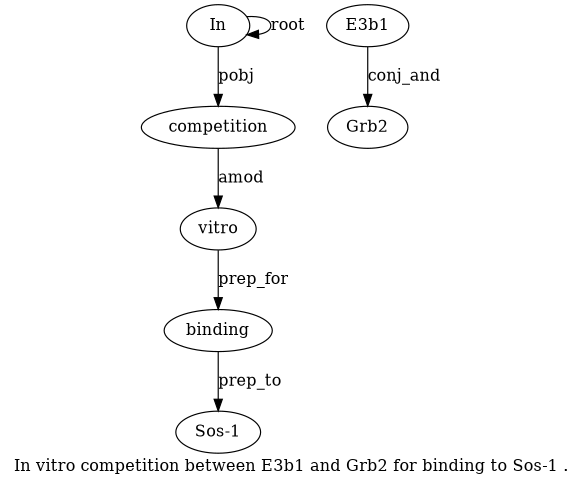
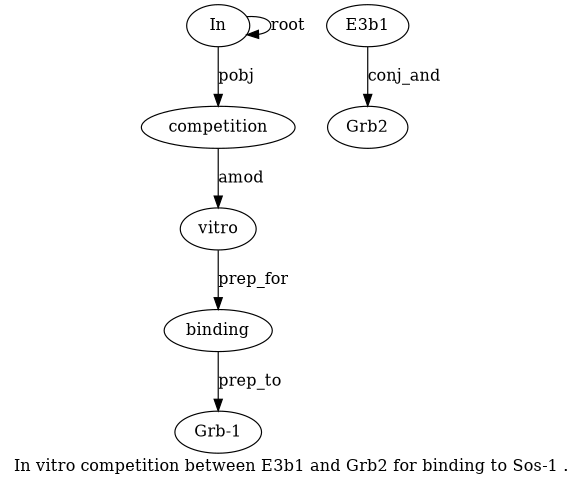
node "Sos-1": label "Sos-1" -> "Grb-1"
